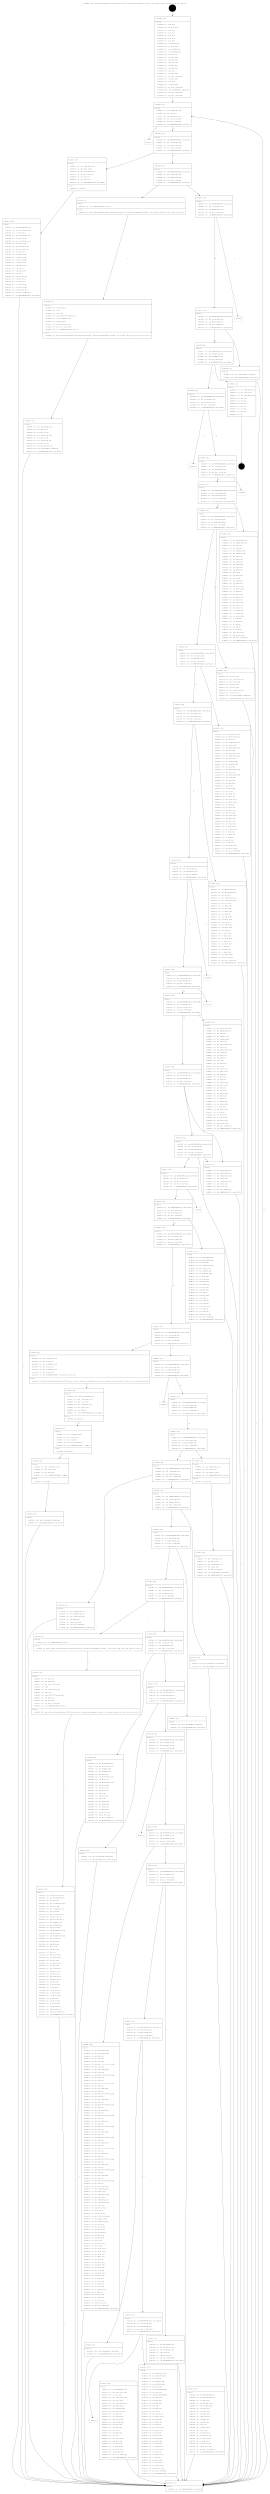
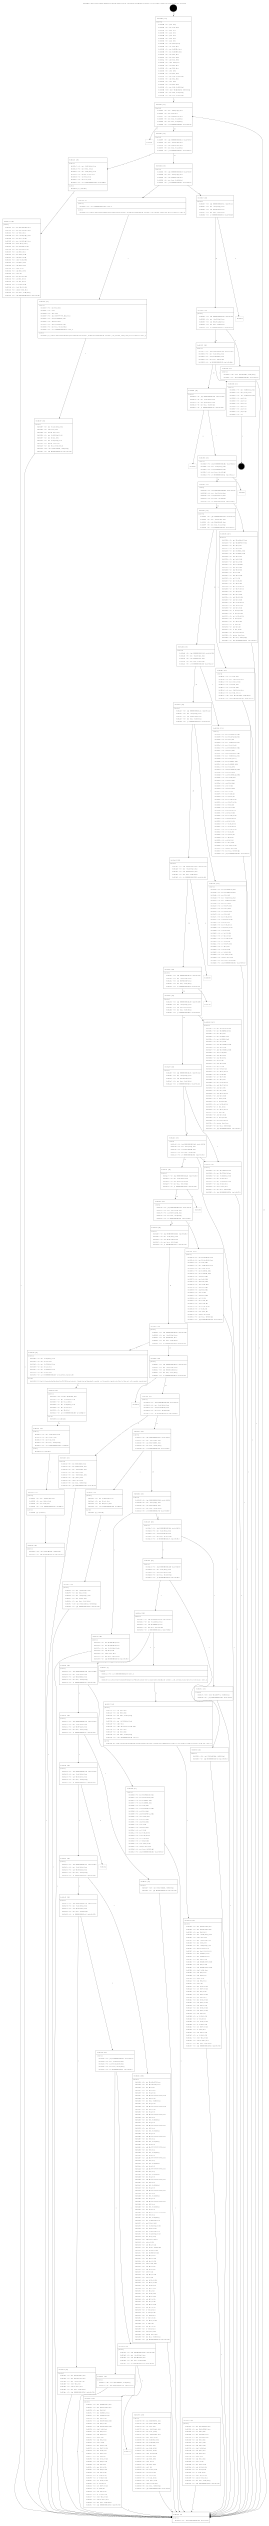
node "0x40243e [36]": added
